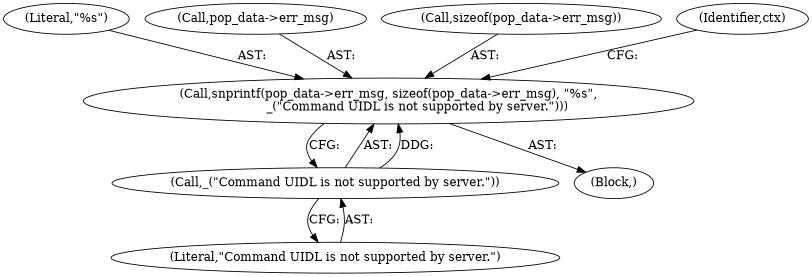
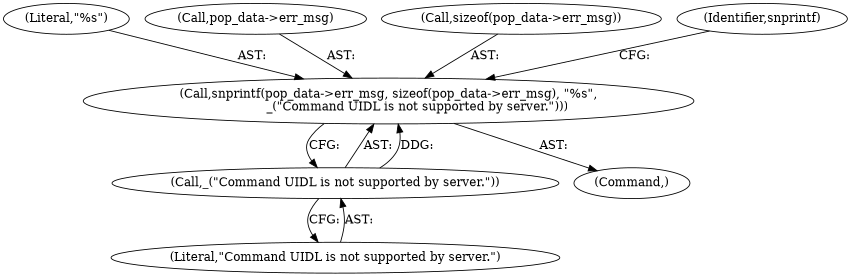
node "(Identifier,ctx)": label "(Identifier,ctx)" -> "(Identifier,snprintf)"
node "(Block,)": label "(Block,)" -> "(Command,)"
